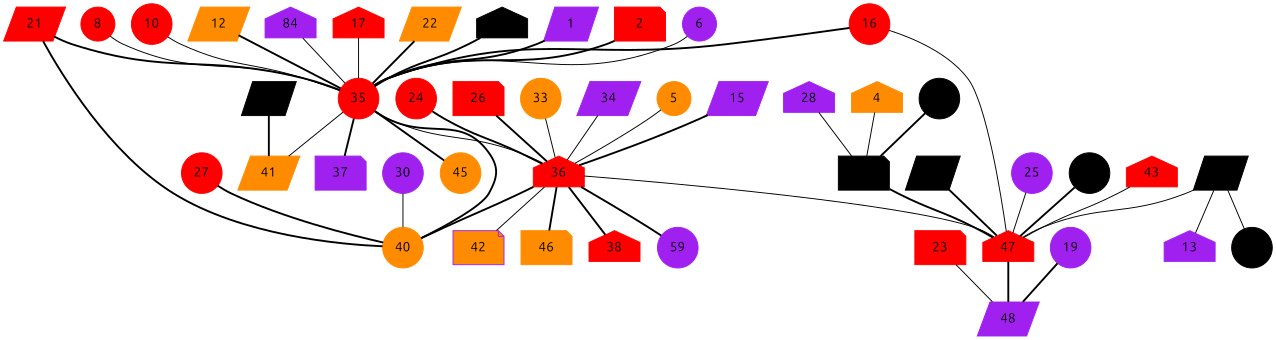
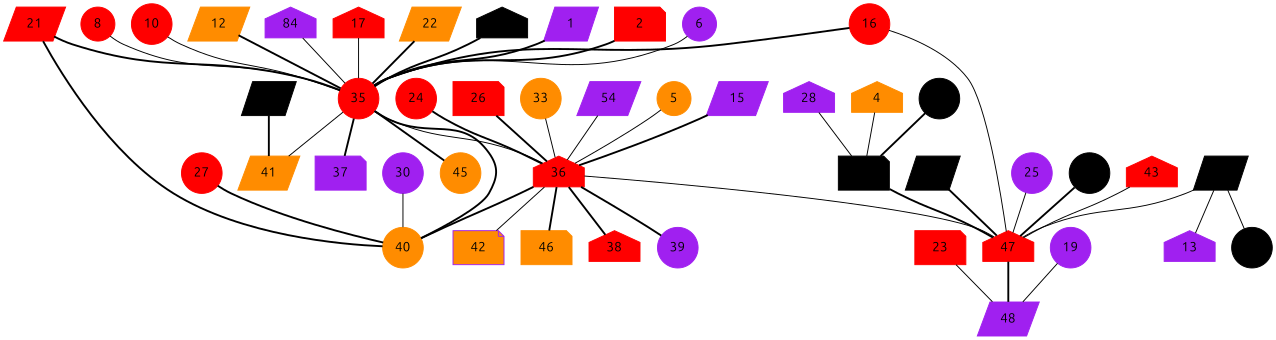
node "34": label "34" -> "54"
node "59": label "59" -> "39"
edge "19" -- "48": style bold -> solid
